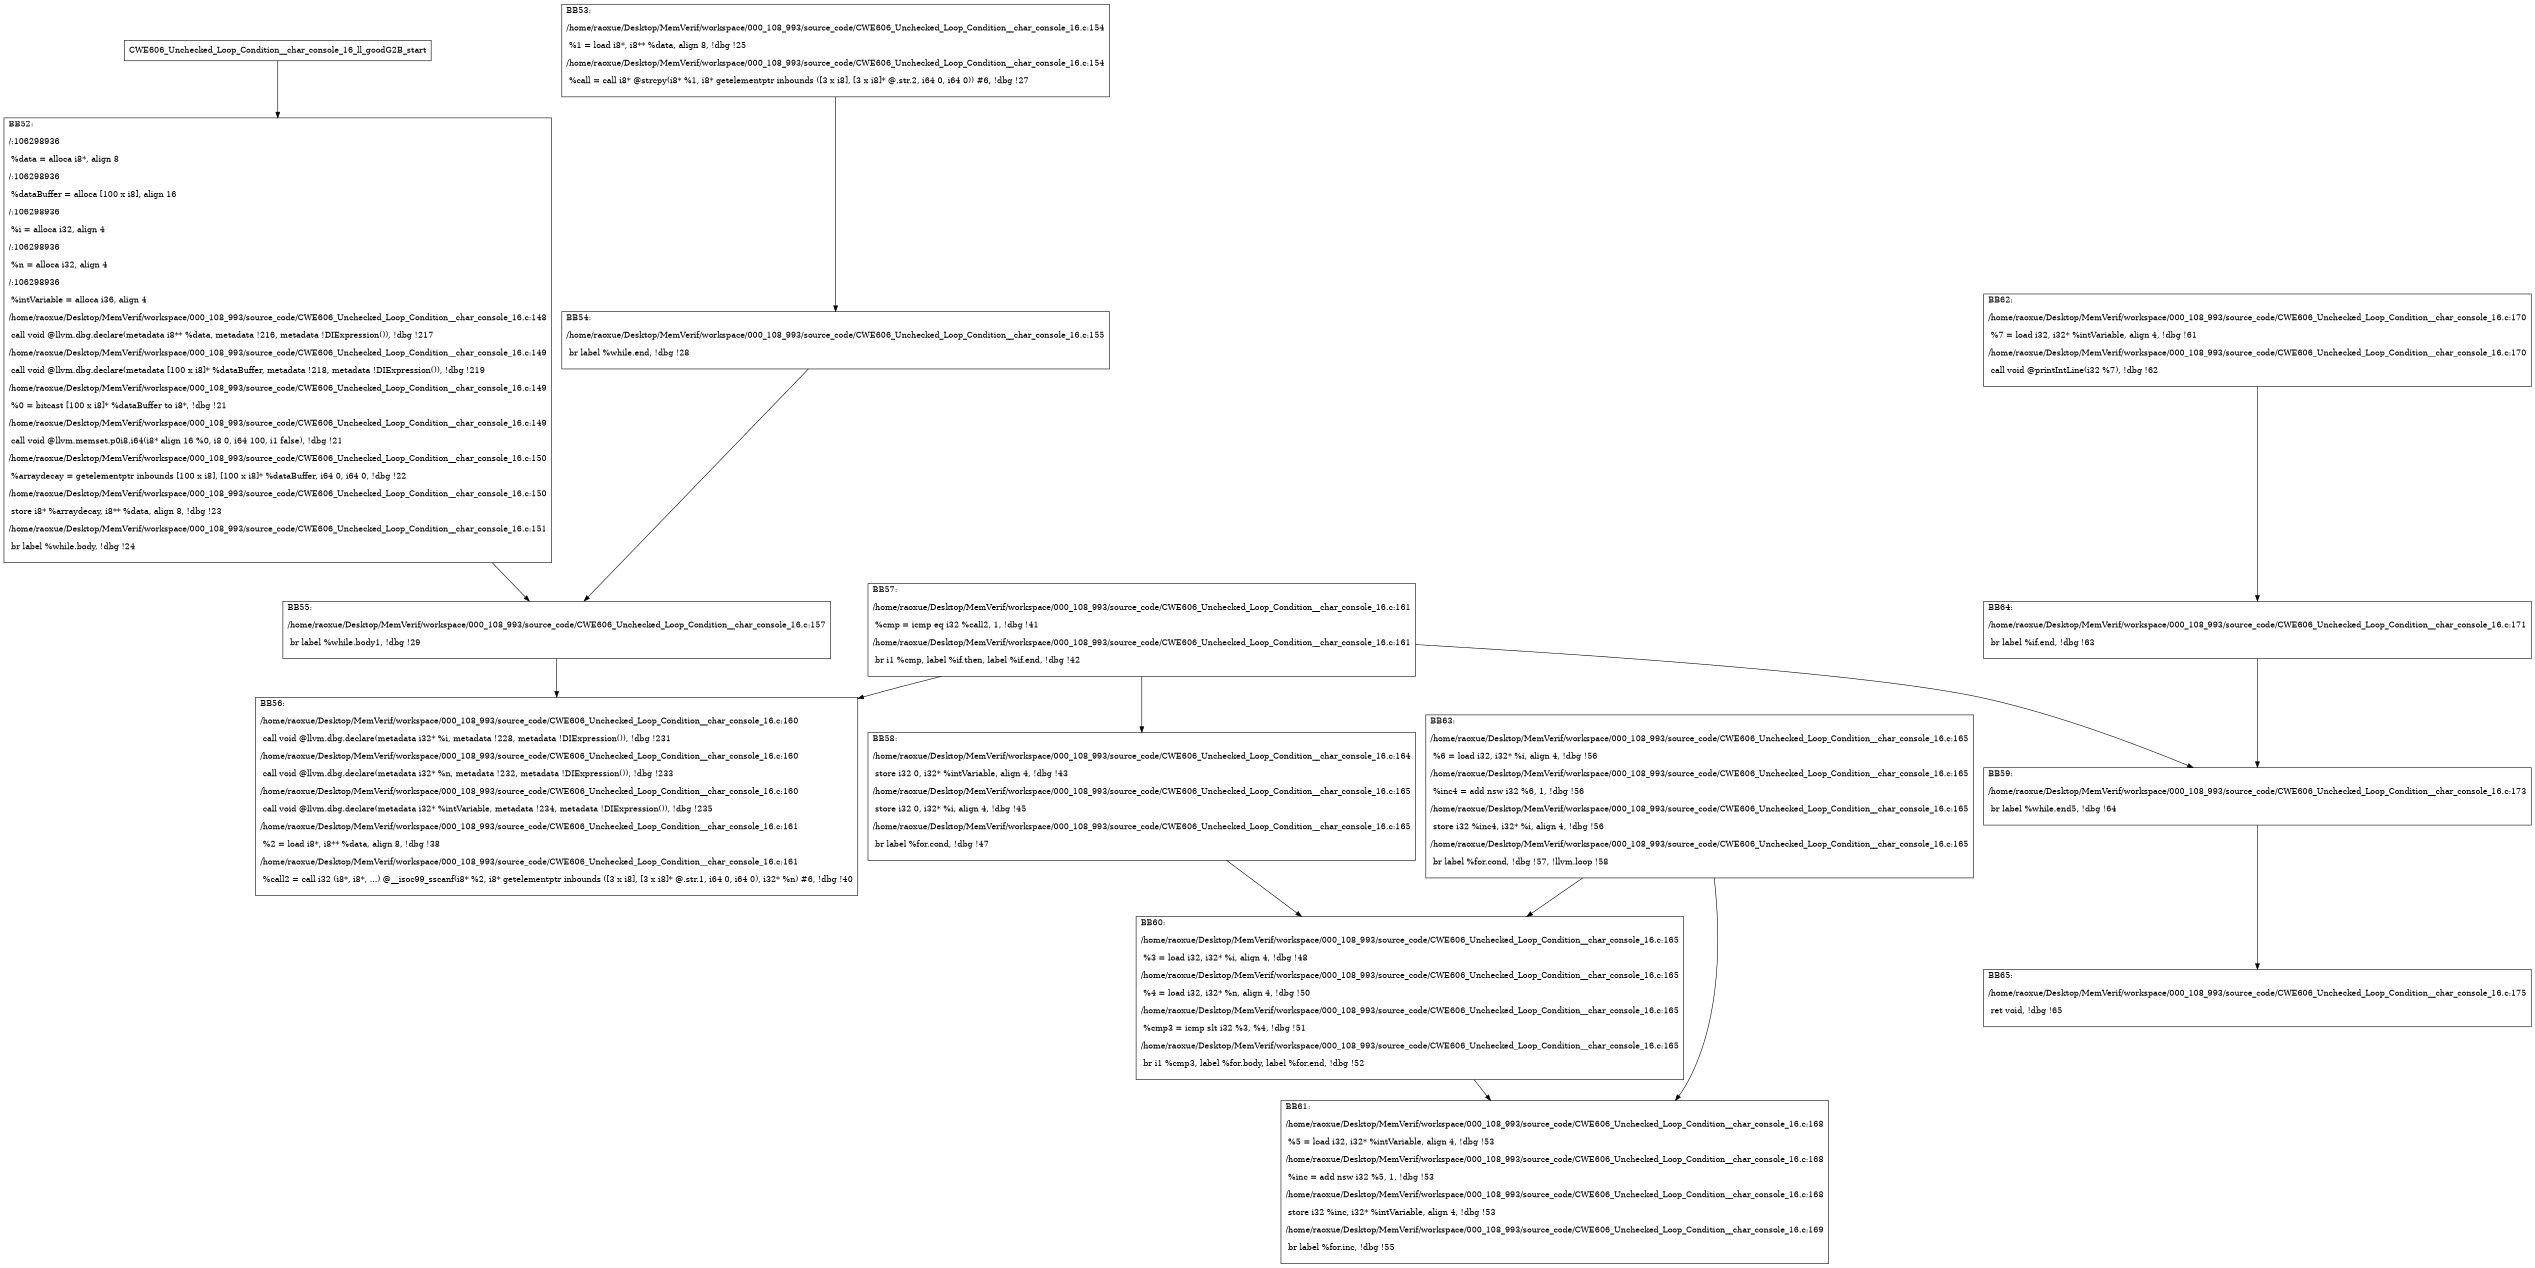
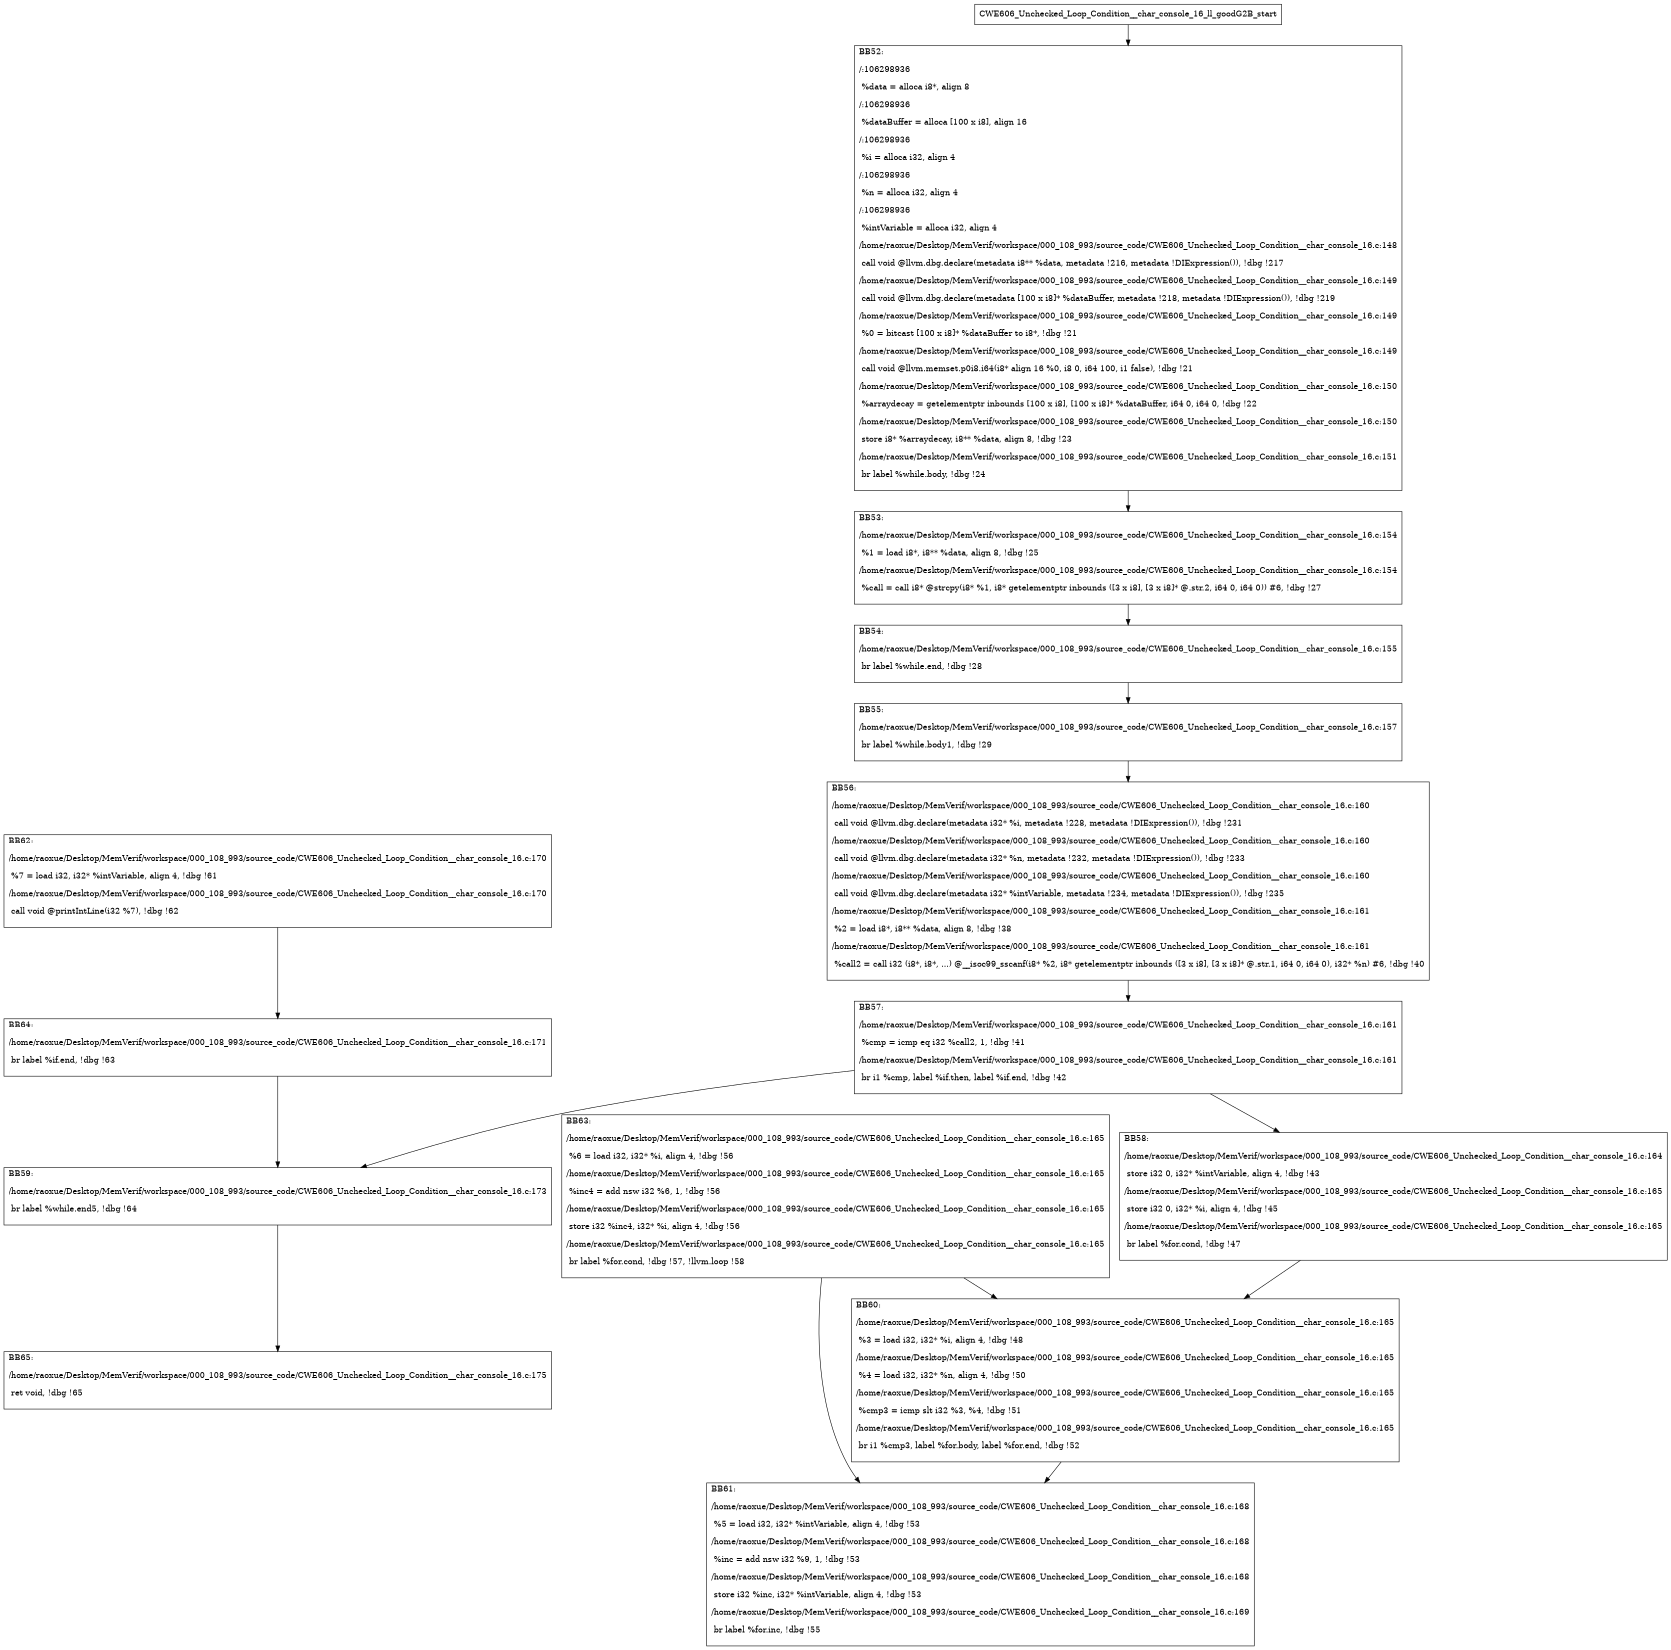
node "BB52:": text "%intVariable = alloca i36, align 4" -> "%intVariable = alloca i32, align 4"
edge "BB52:" -> "BB55:": now "BB52:" -> "BB53:"
edge "BB57:" -> "BB56:": reversed
node "BB61:": text "%inc = add nsw i32 %5, 1, !dbg !53" -> "%inc = add nsw i32 %9, 1, !dbg !53"
